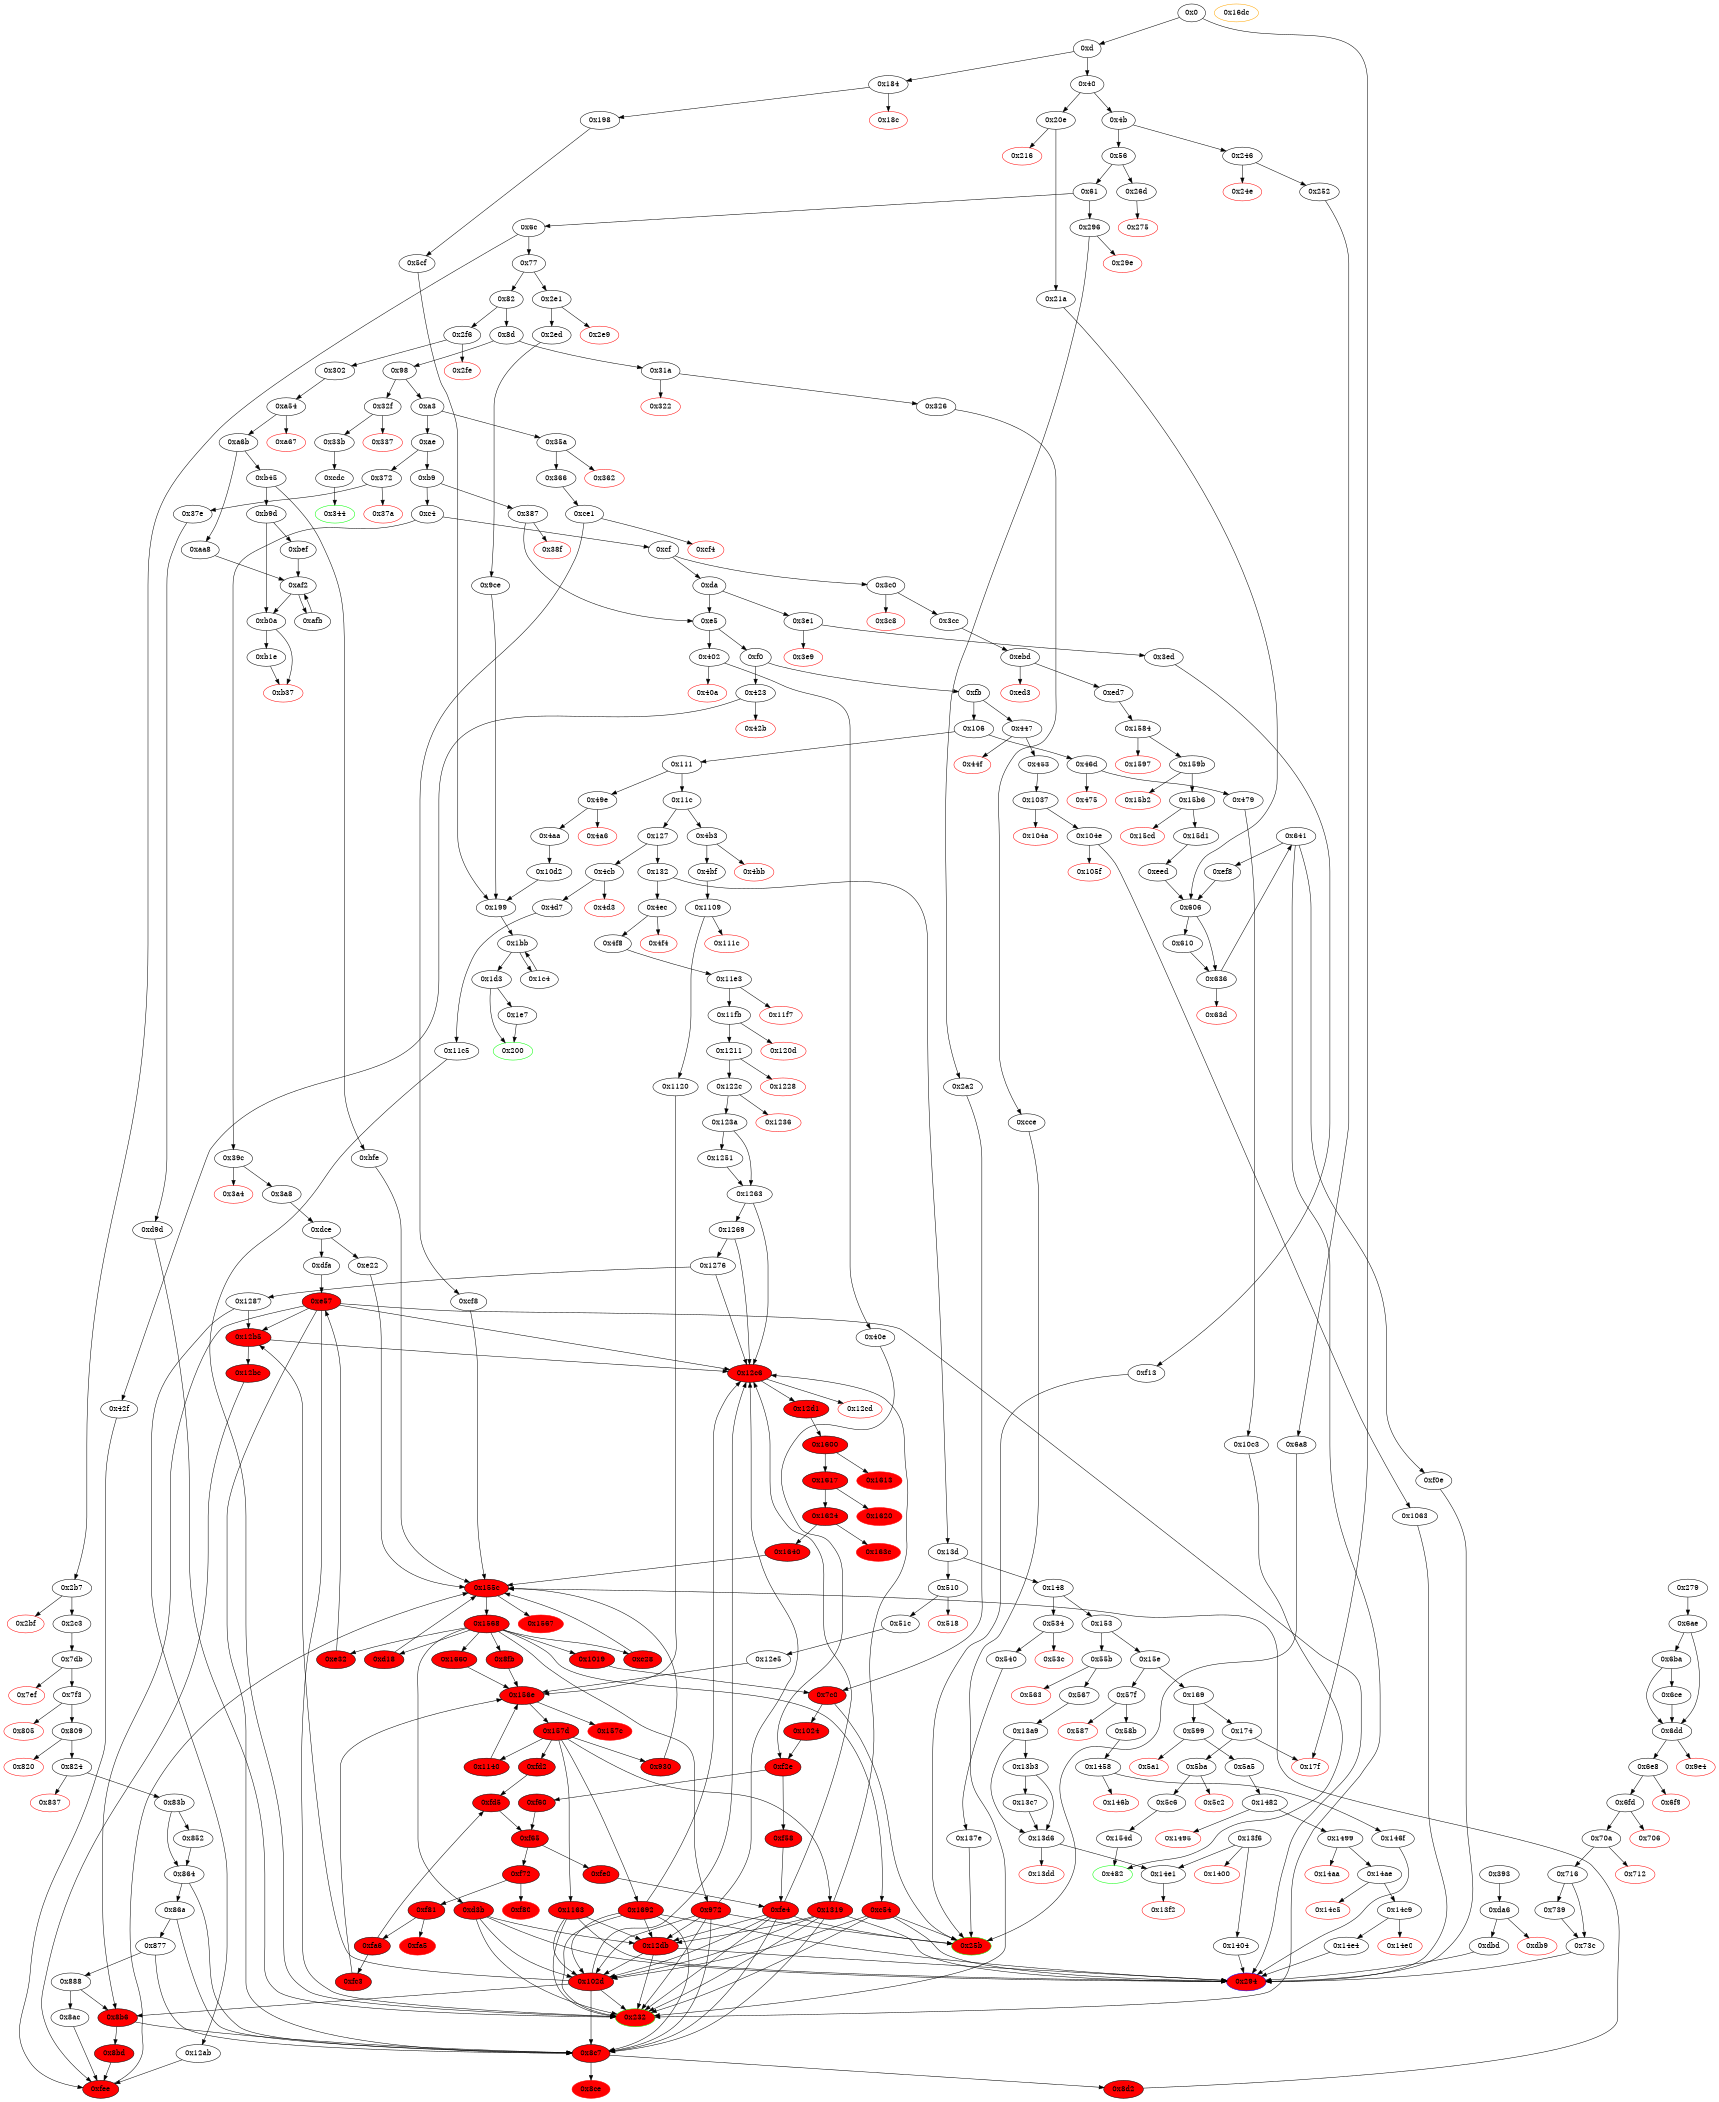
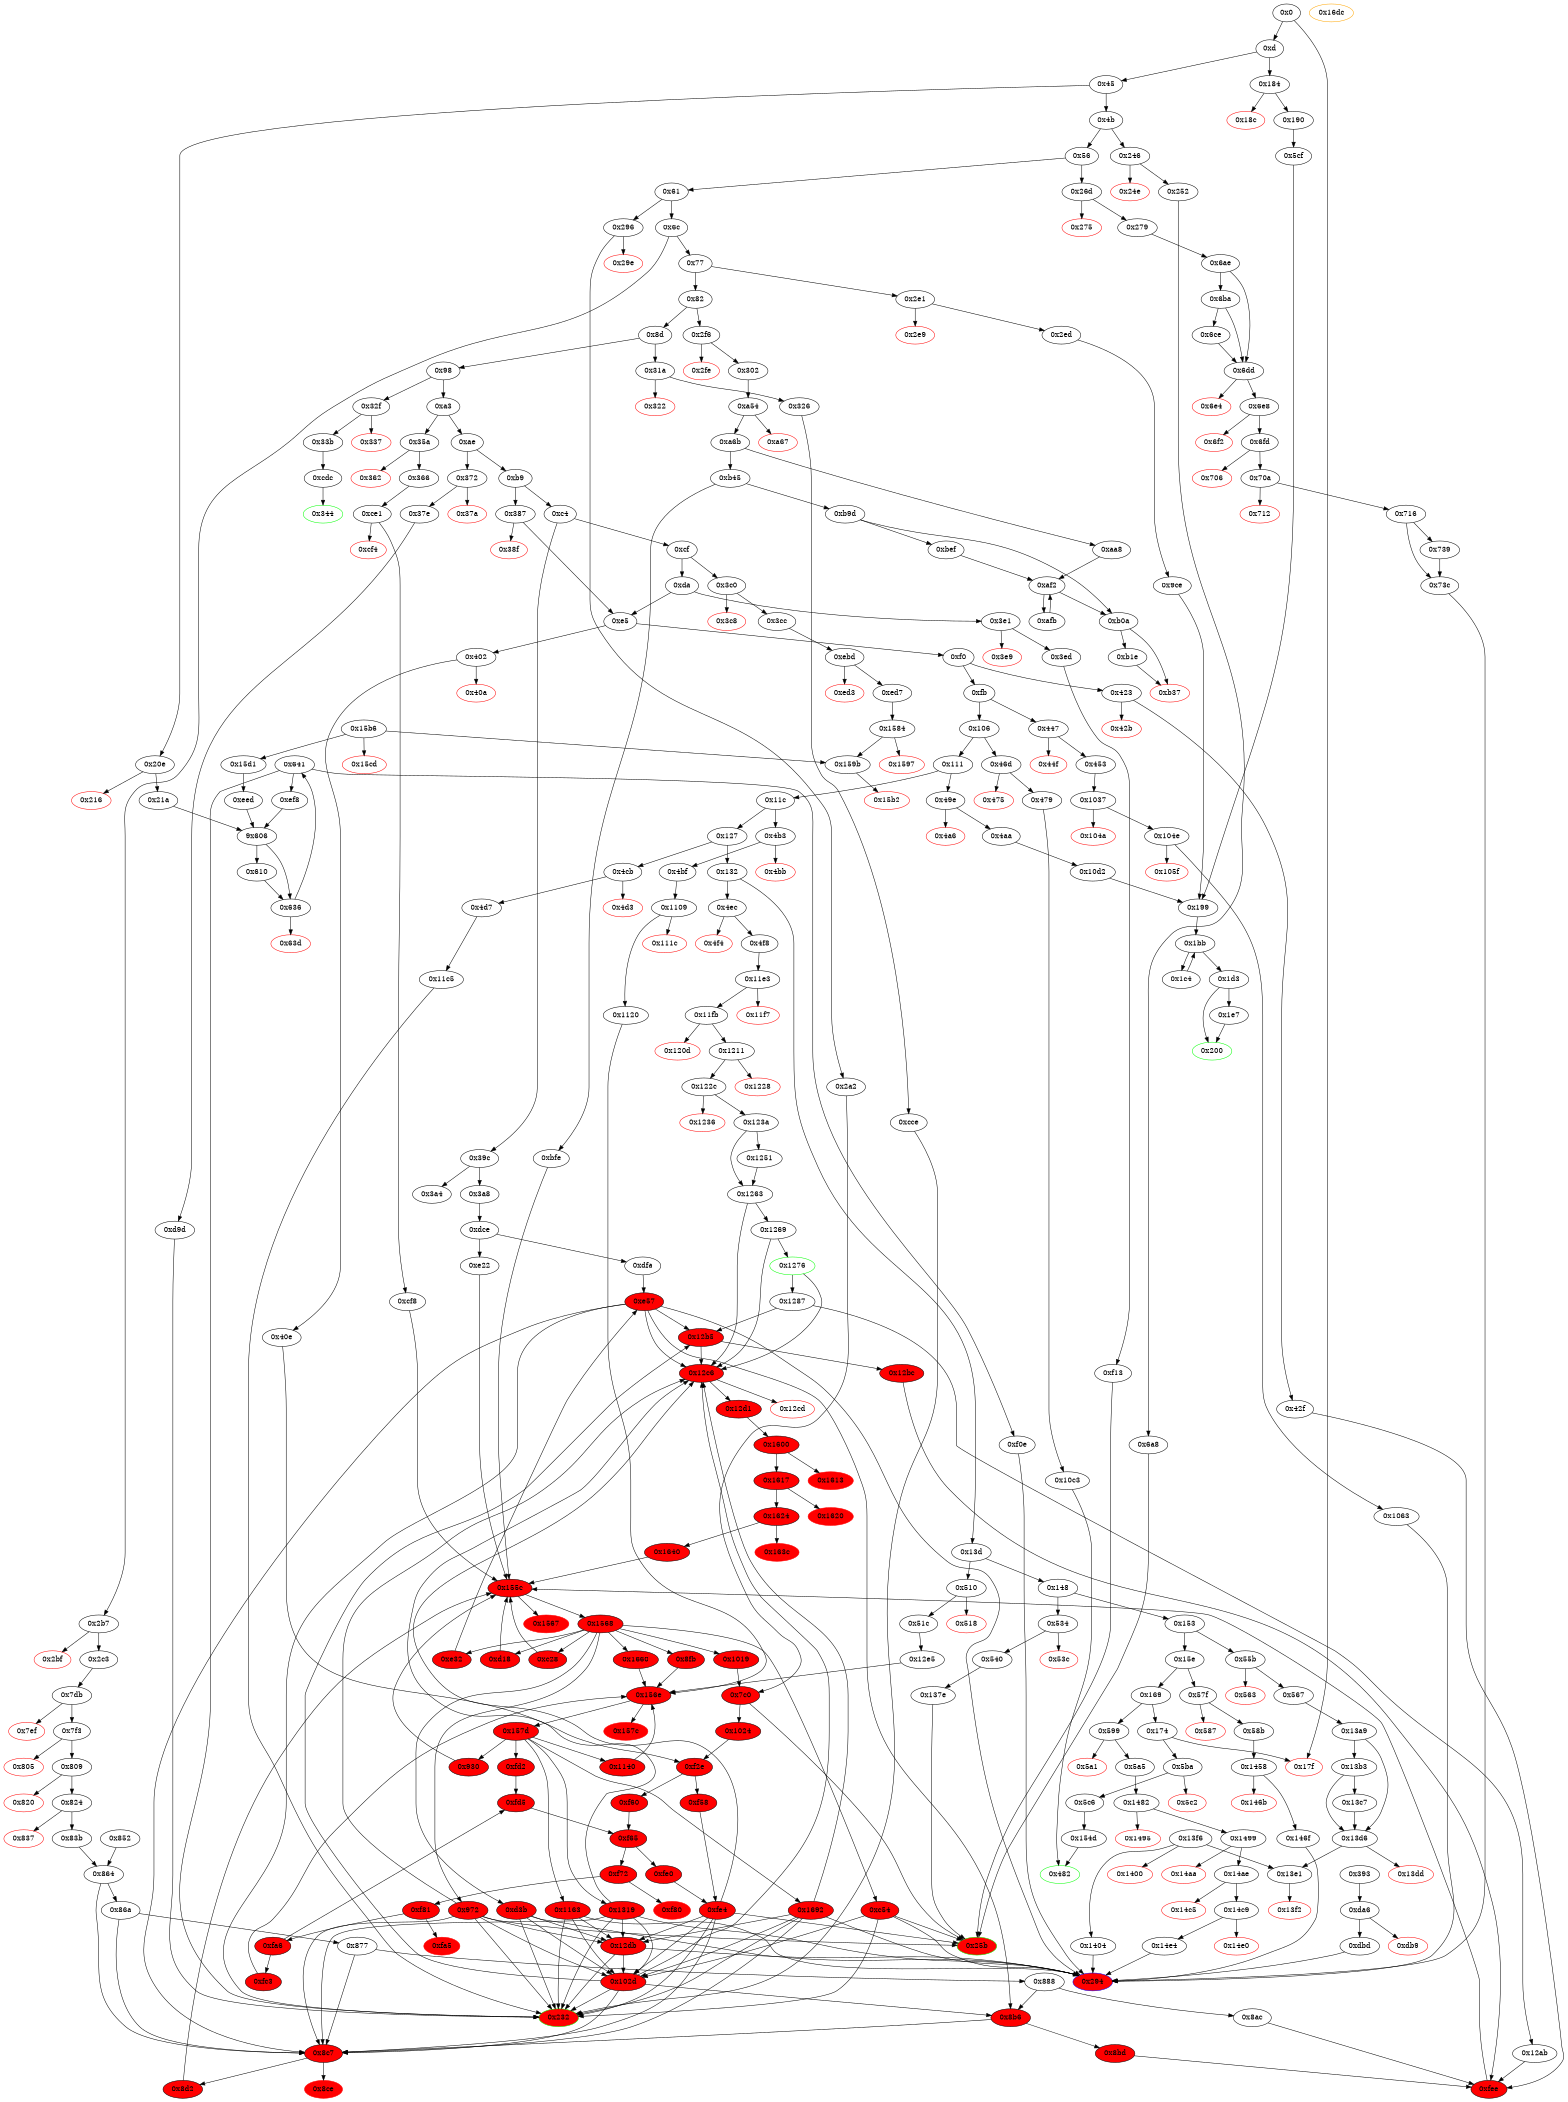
node "0x40": label "0x40" -> "0x45"
node "0x198": label "0x198" -> "0x190"
edge "0x26d" -> "0x279": added
edge "0x159b" -> "0x15b6": reversed
node "0x606": label "0x606" -> "9x606"
node "0x3a4": color red -> black
node "0x1276": color black -> green
node "0x9e4": label "0x9e4" -> "0x6e4"
node "0x6f9": label "0x6f9" -> "0x6f2"
edge "0x83b" -> "0x852": removed
node "0x14e1": label "0x14e1" -> "0x13e1"
